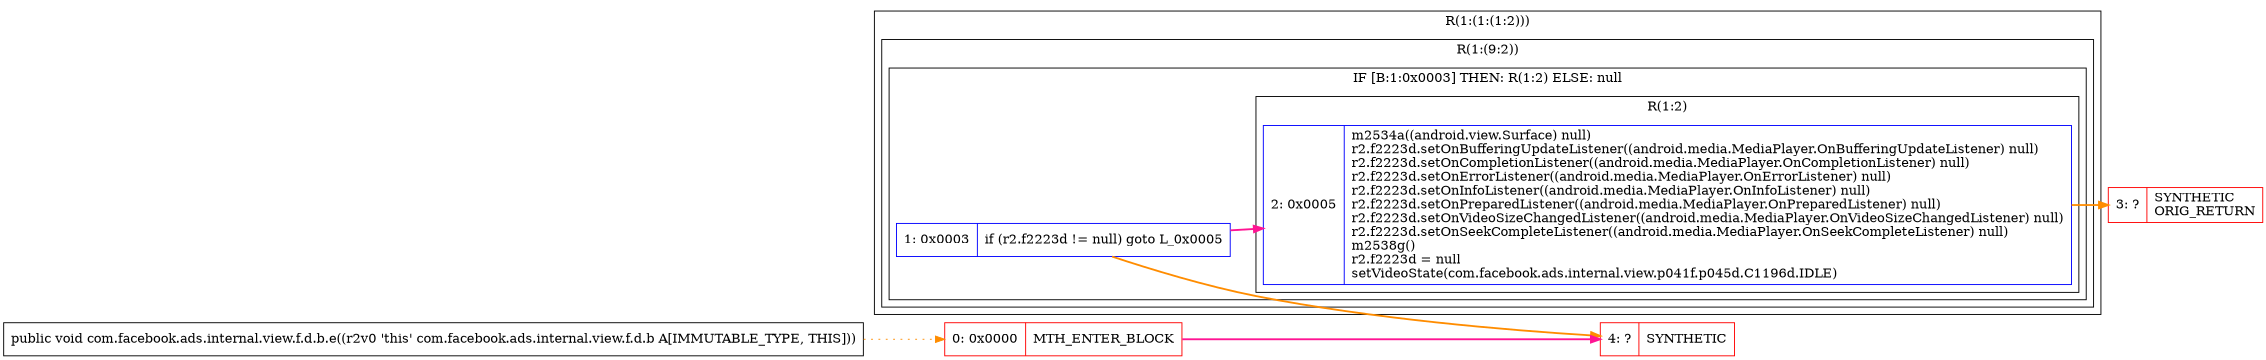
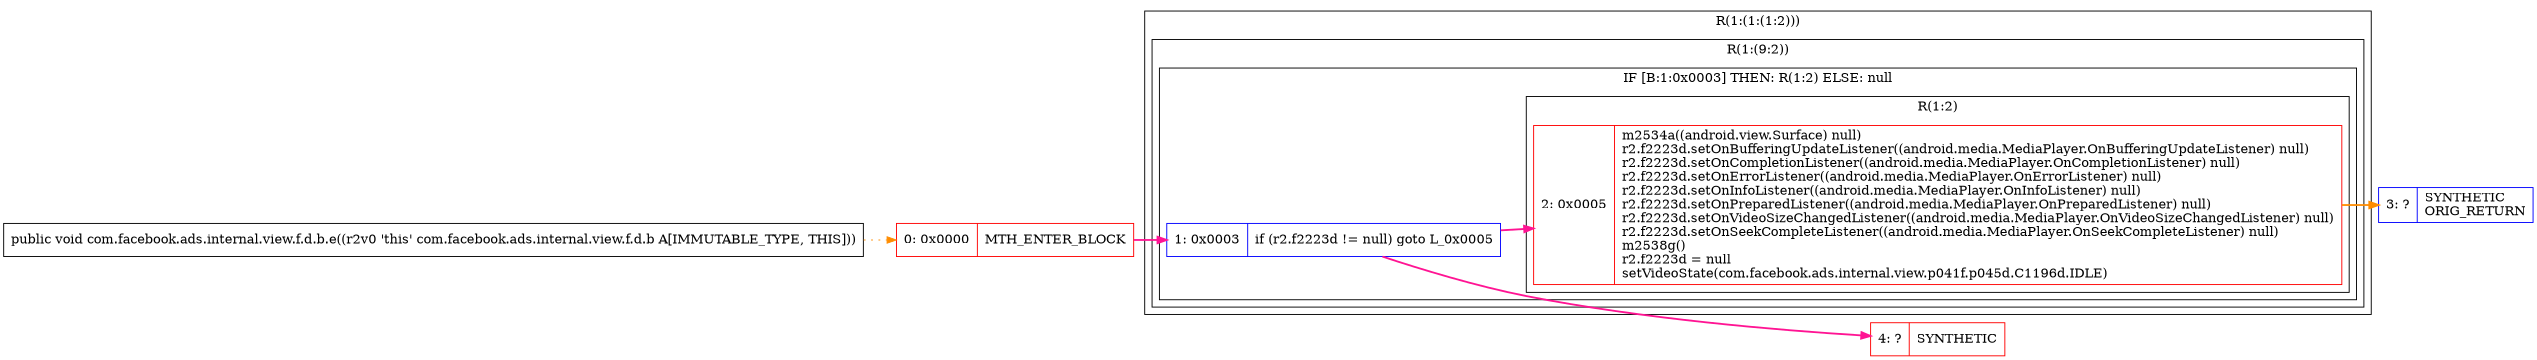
node "2: 0x0005": color blue -> red
node "3: ?": color red -> blue
edge "1: 0x0003" -> "4: ?": color darkorange -> deeppink
edge "0: 0x0000" -> "4: ?": now "0: 0x0000" -> "1: 0x0003"
